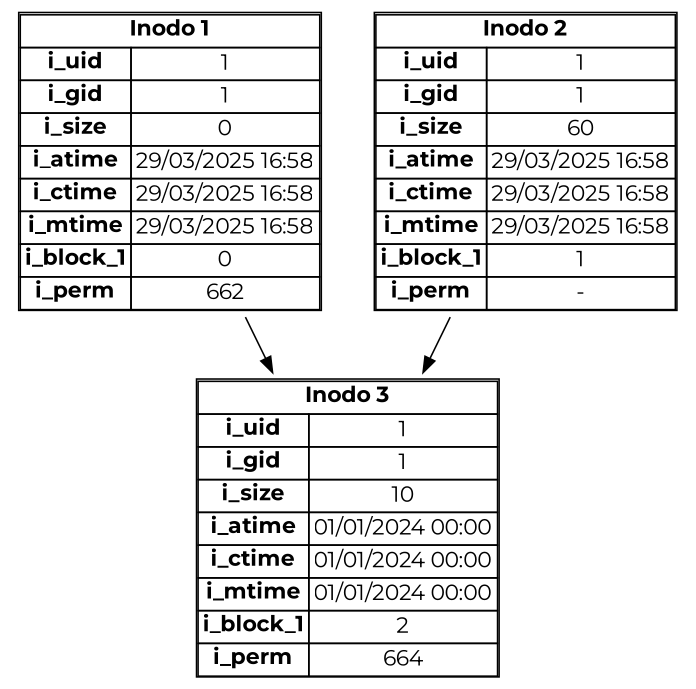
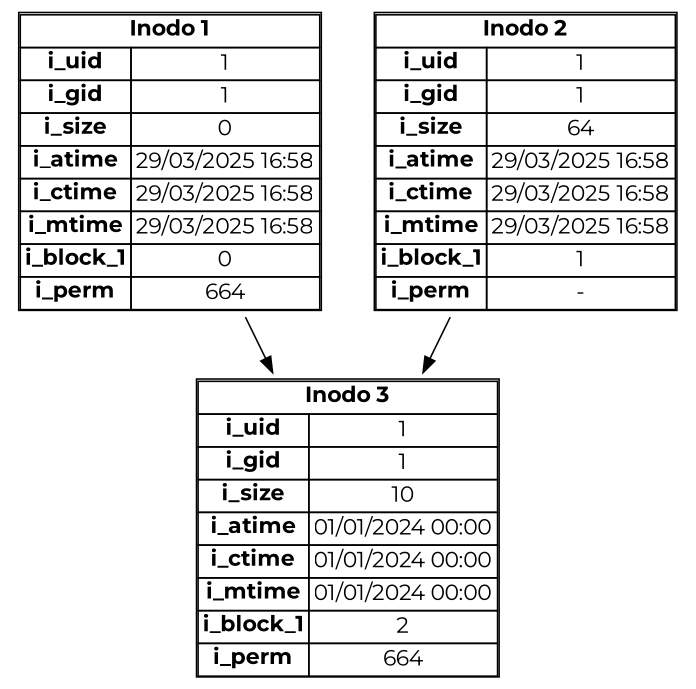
node "Inodo 2": text "60" -> "64"
node "Inodo 1": text "662" -> "664"
